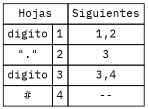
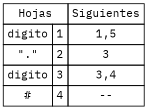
node "Hojas": text "1,2" -> "1,5"
